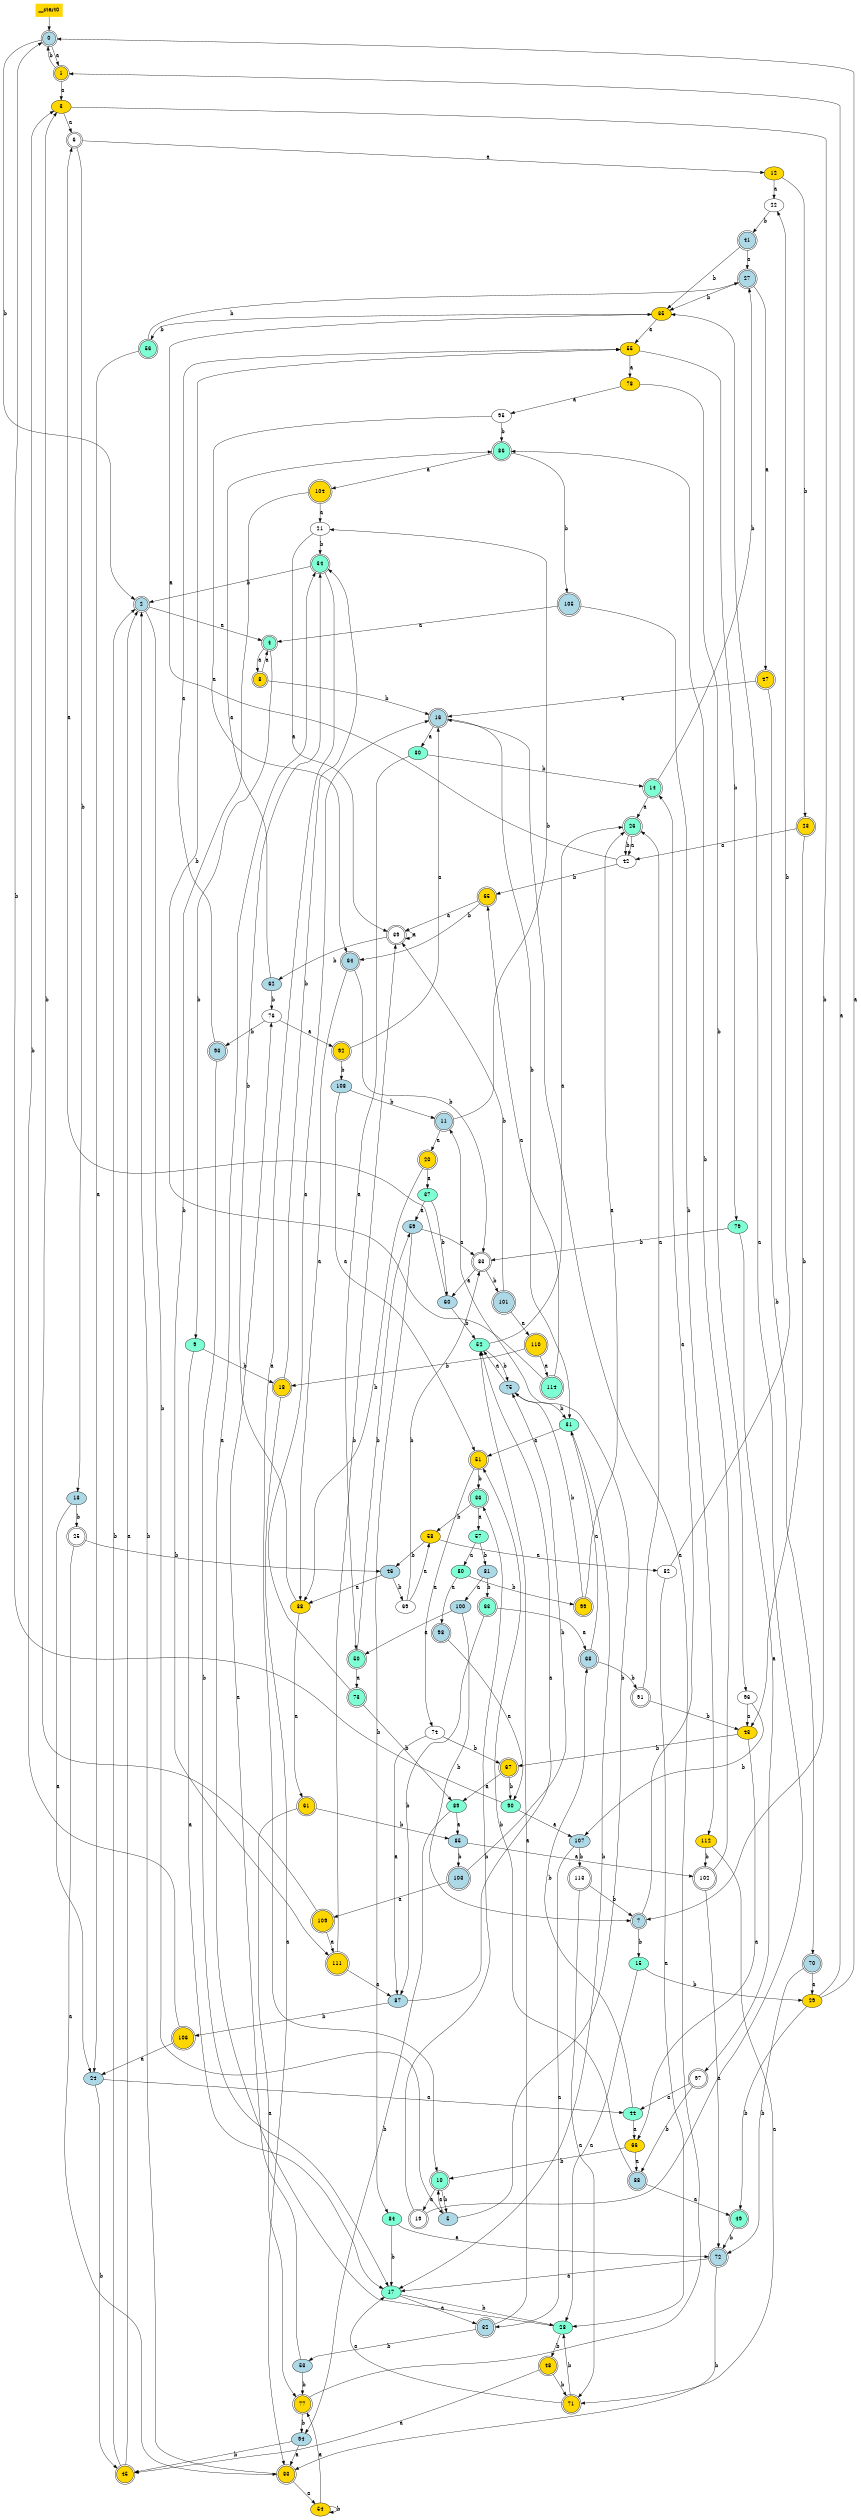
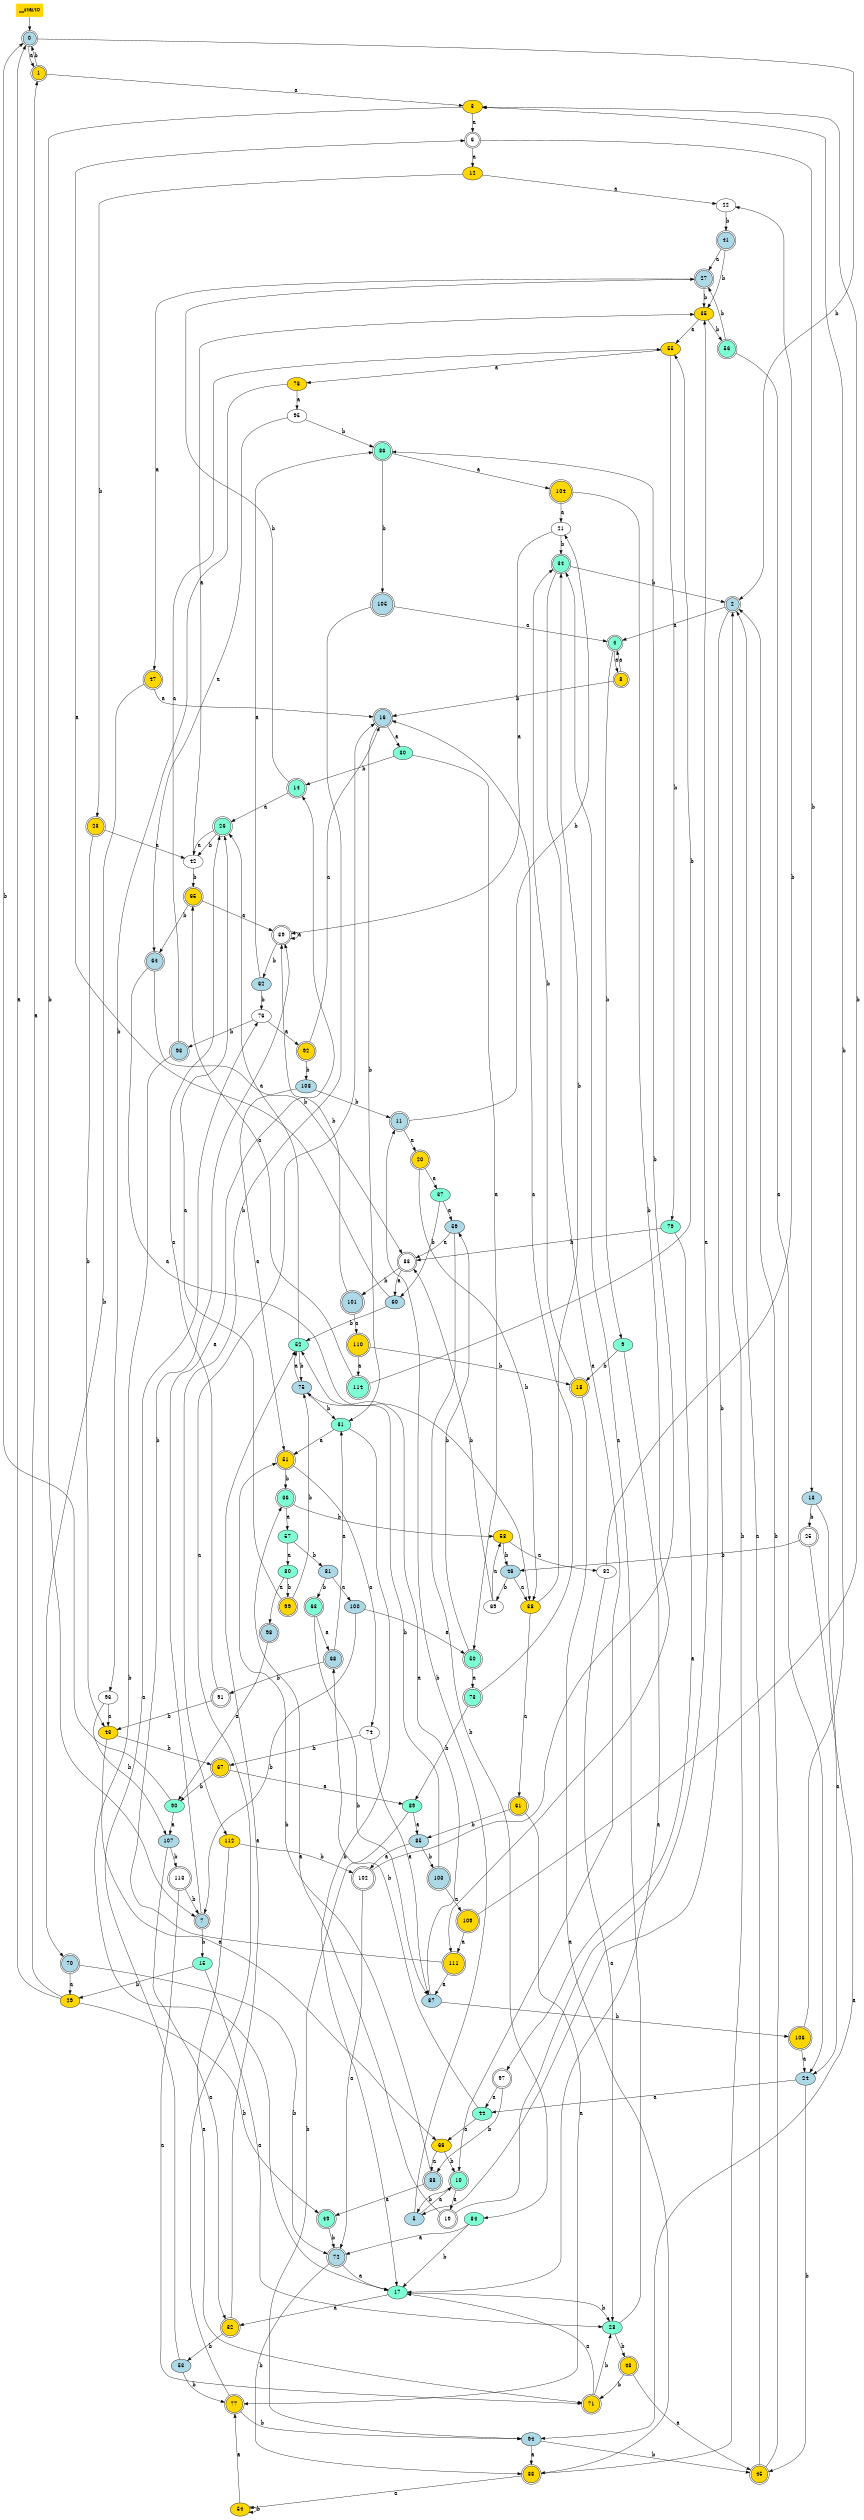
edge "19" -> "36": label "b" -> "a"
edge "25" -> "33": now "25" -> "94"
node "32": fillcolor lightblue -> gold
